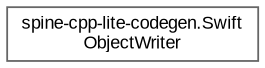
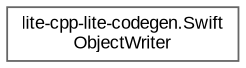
node "spine-cpp-lite-codegen.Swift ObjectWriter": label "spine-cpp-lite-codegen.Swift ObjectWriter" -> "lite-cpp-lite-codegen.Swift ObjectWriter"
